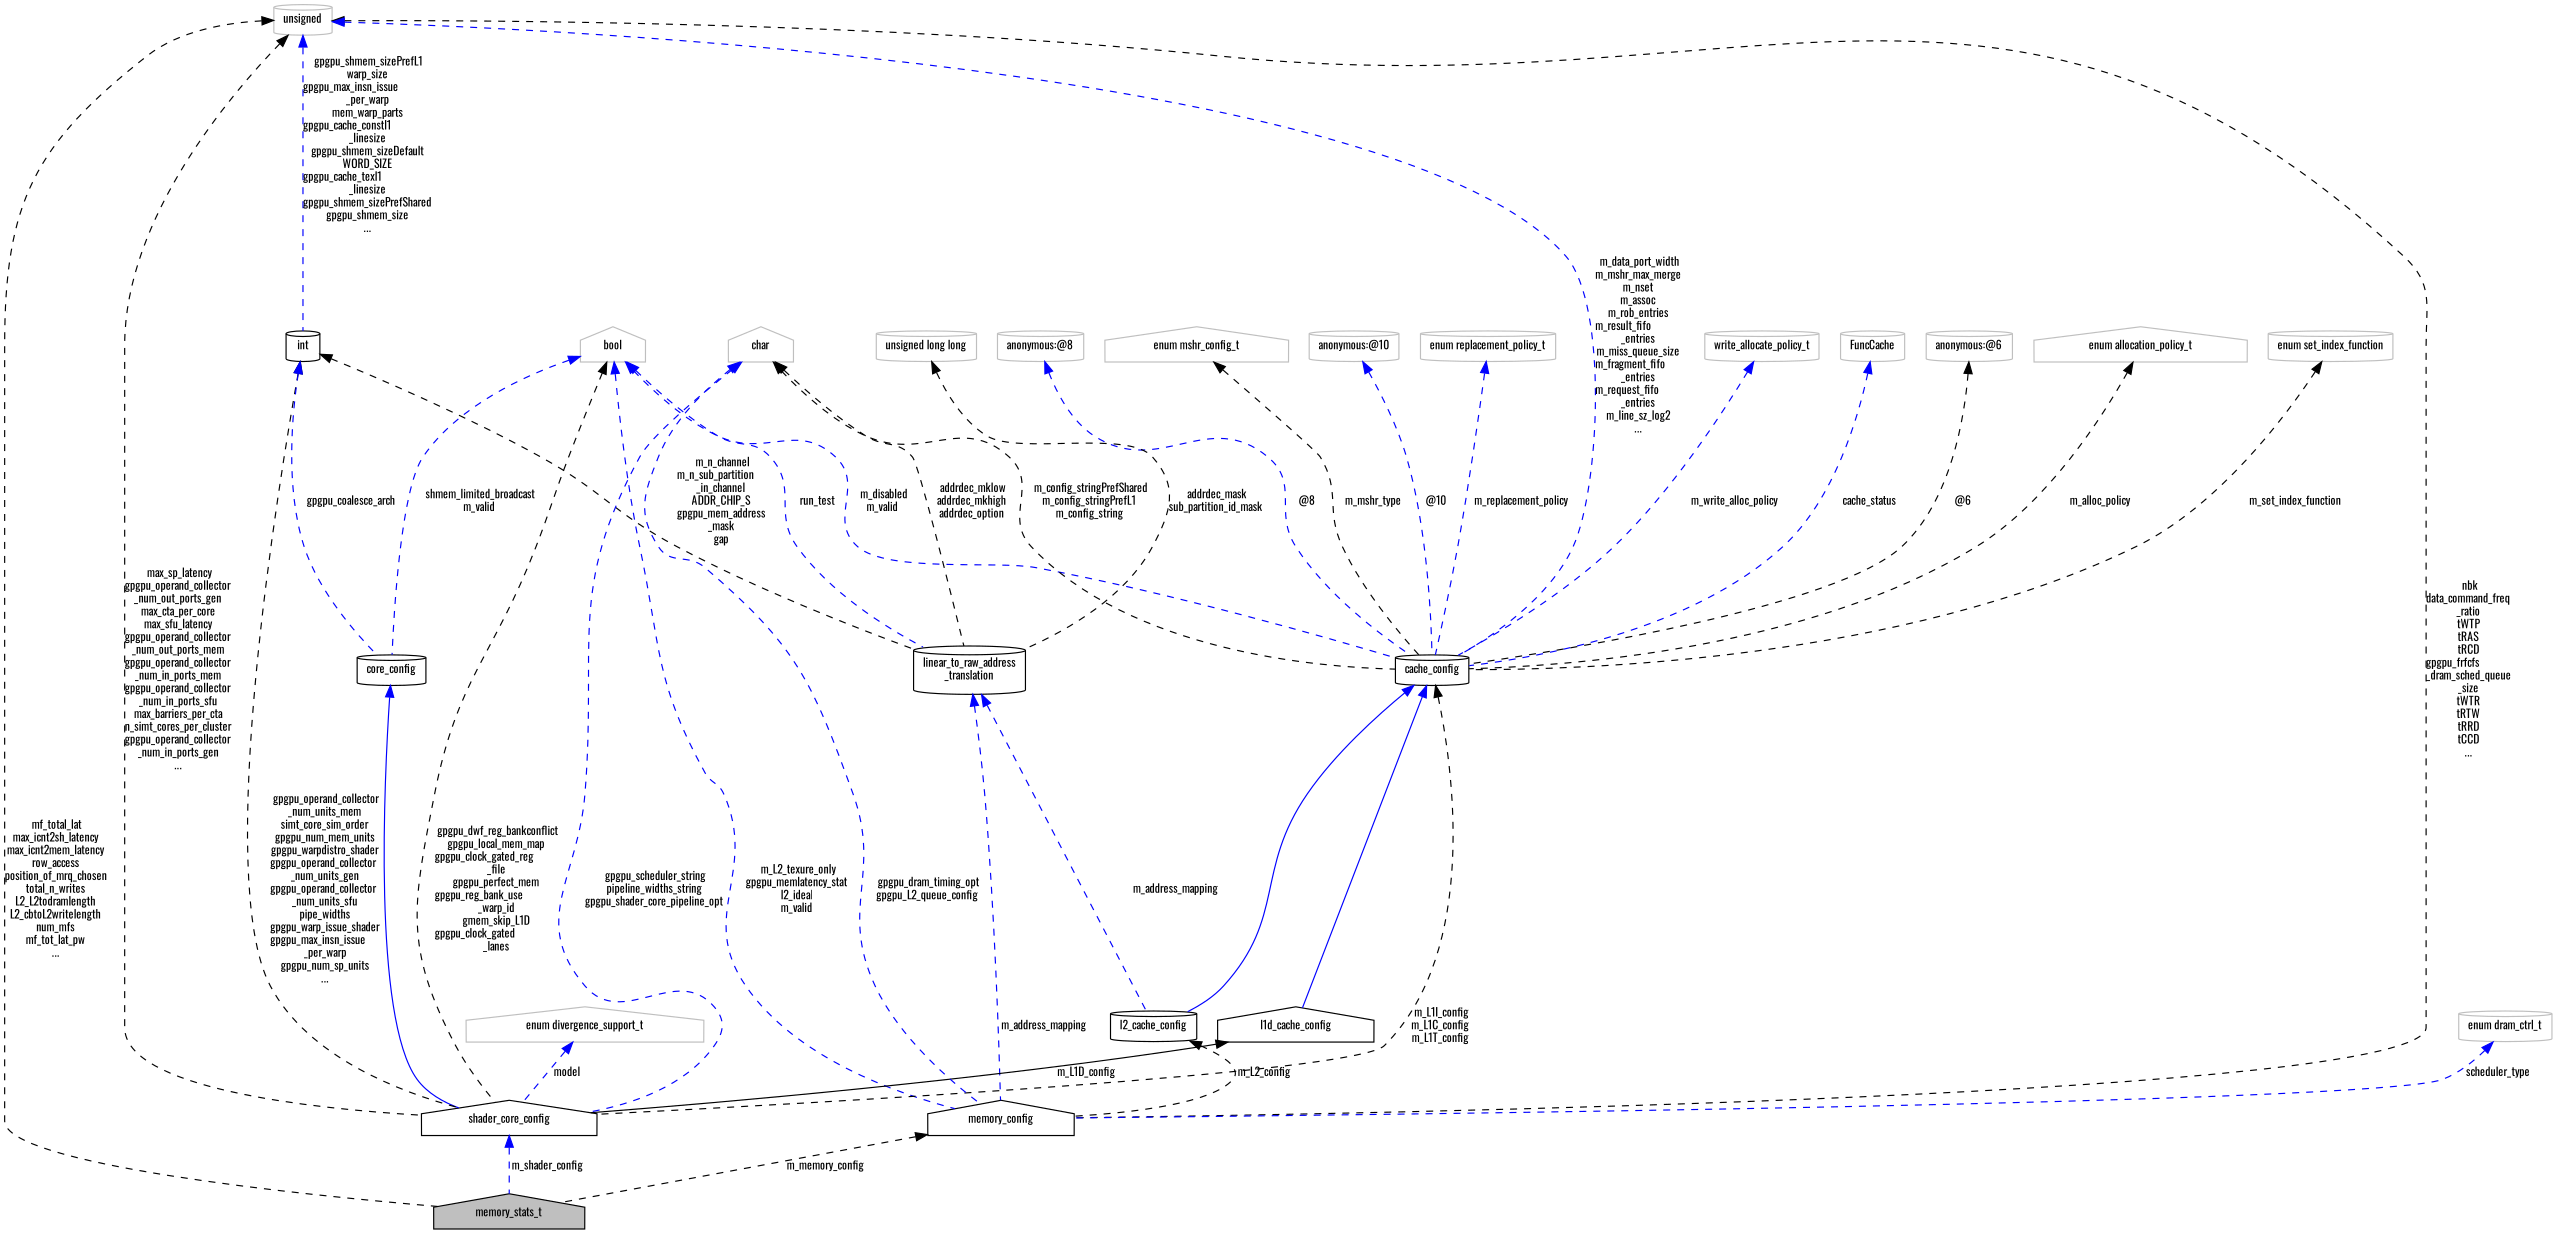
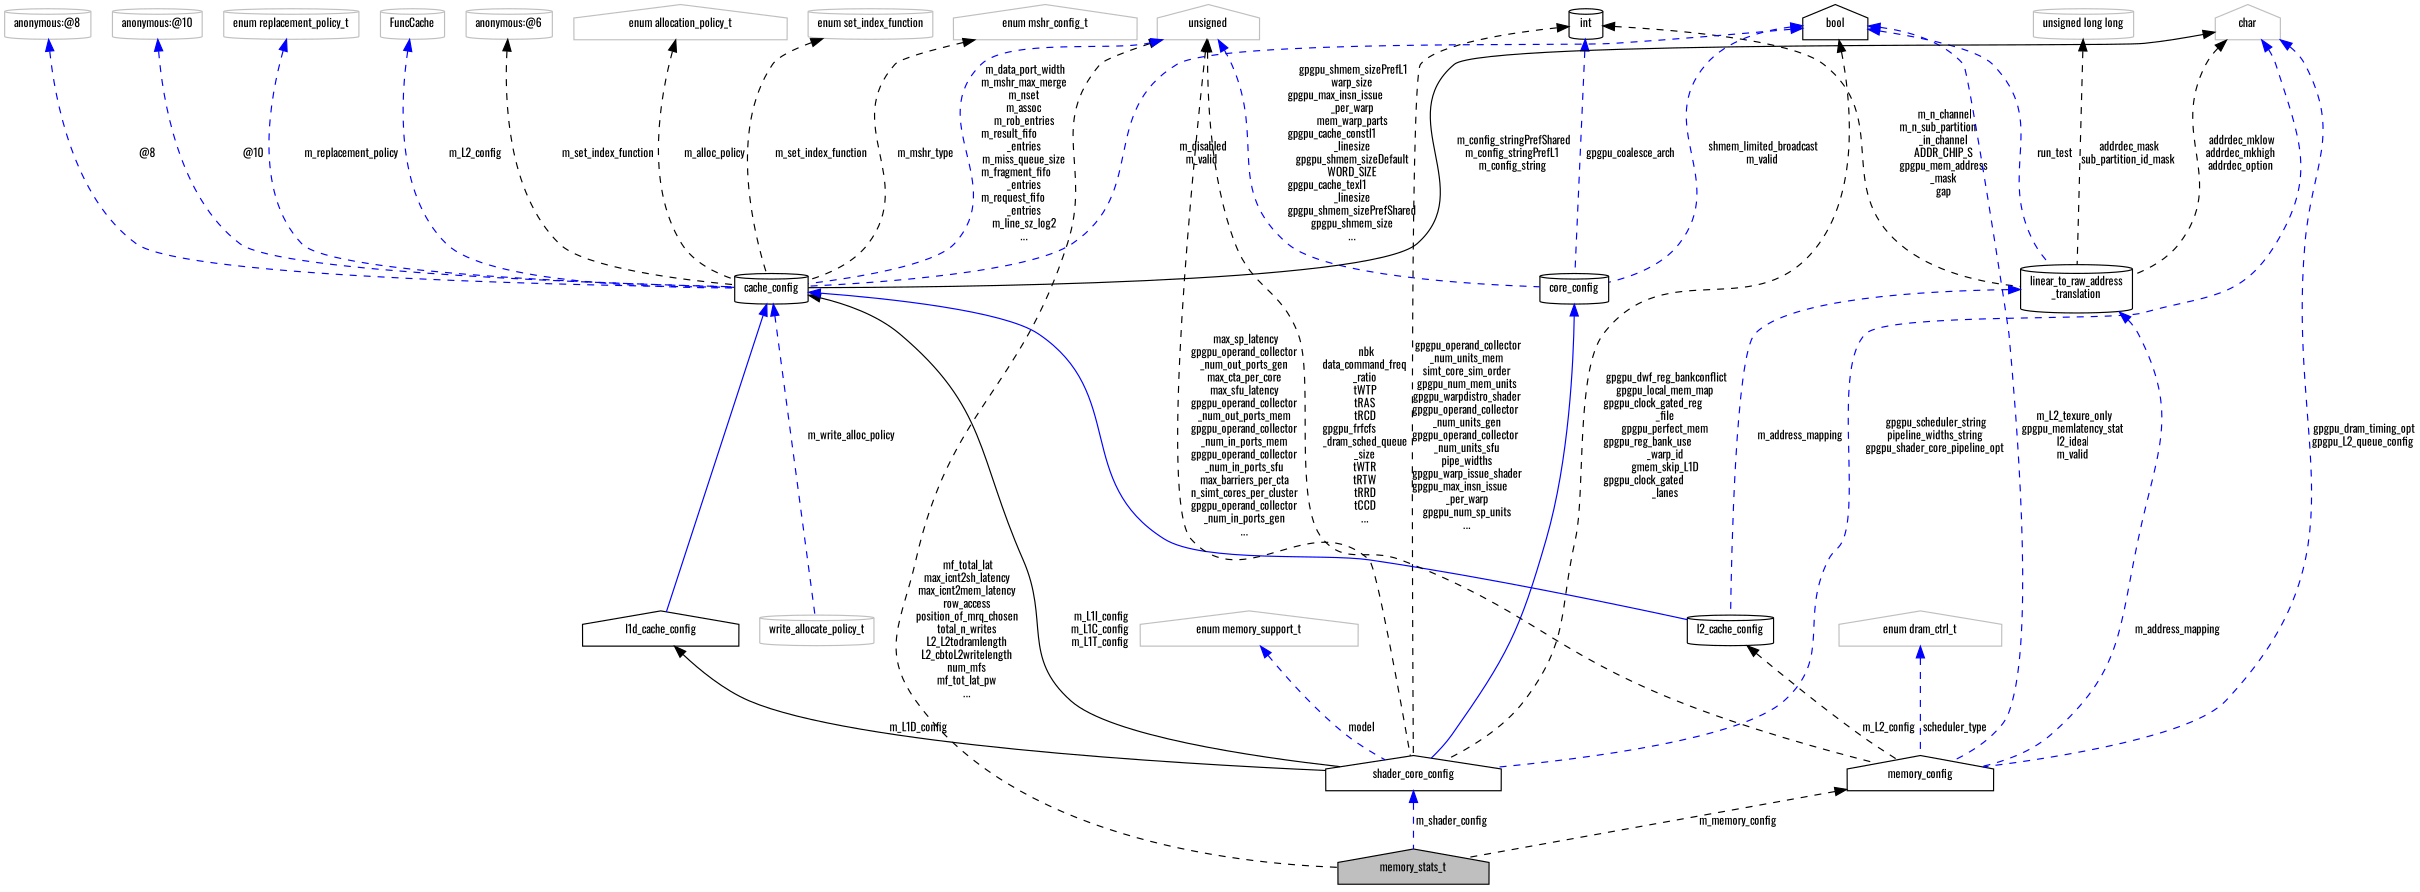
node "unsigned": shape cylinder -> house
edge "int" -> "unsigned": now "core_config" -> "unsigned"
node "bool": color grey75 -> black
edge "cache_config" -> "FuncCache": label " cache_status" -> " m_L2_config"
edge "cache_config" -> "anonymous:@6": label " @6" -> " m_set_index_function"
edge "cache_config" -> "write_allocate_policy_t": reversed
edge "cache_config" -> "char": style dashed -> solid
node "enum divergence_support_t": label "enum divergence_support_t" -> "enum memory_support_t"
node "enum dram_ctrl_t": shape cylinder -> house
edge "shader_core_config" -> "cache_config": style dashed -> solid
